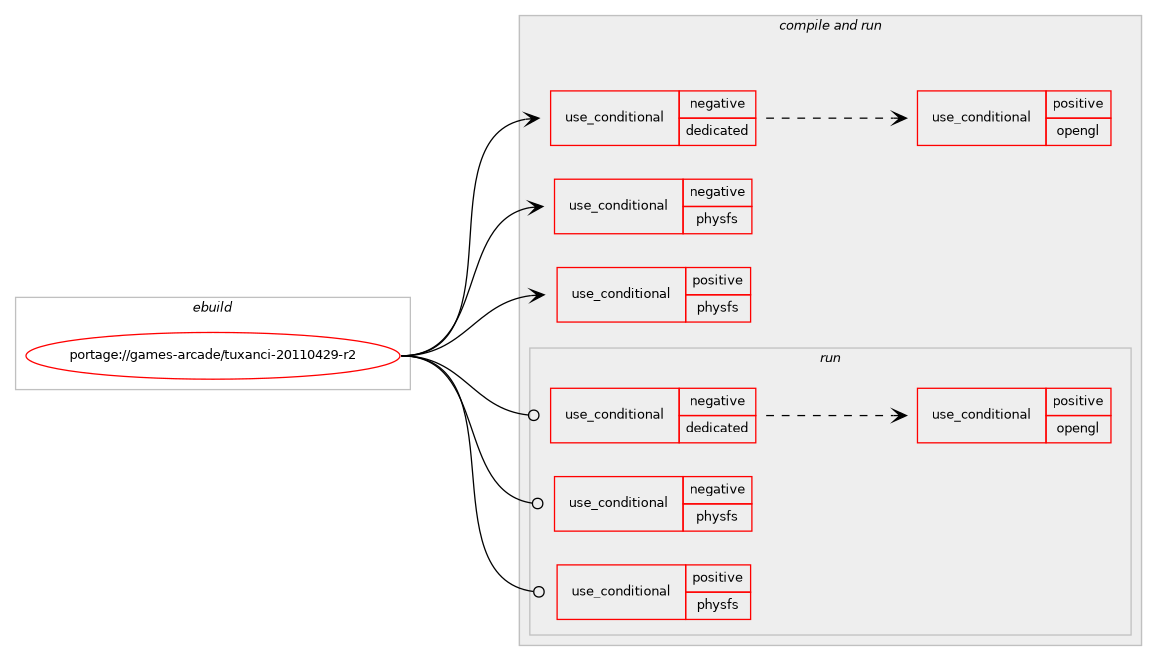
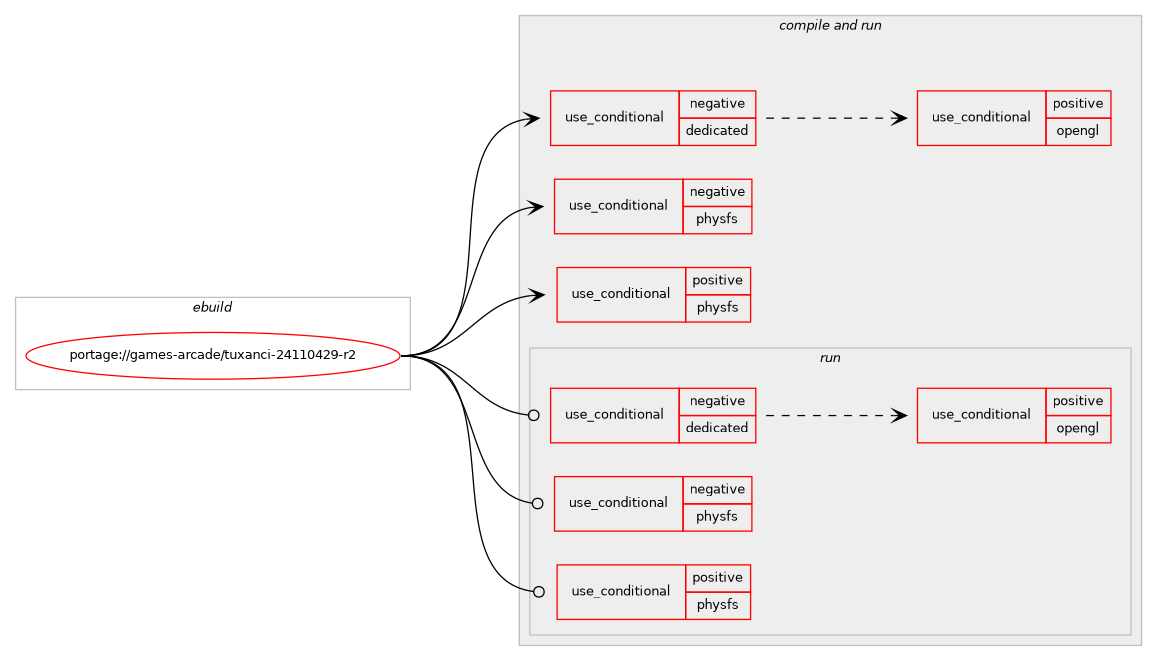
node "portage://games-arcade/tuxanci-20110429-r2": label "portage://games-arcade/tuxanci-20110429-r2" -> "portage://games-arcade/tuxanci-24110429-r2"
